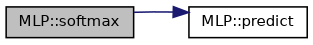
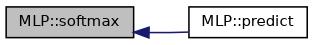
edge "MLP::softmax" -> "MLP::predict": reversed
